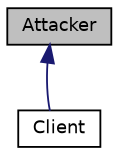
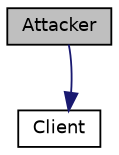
edge "Client" -> "Attacker": reversed
